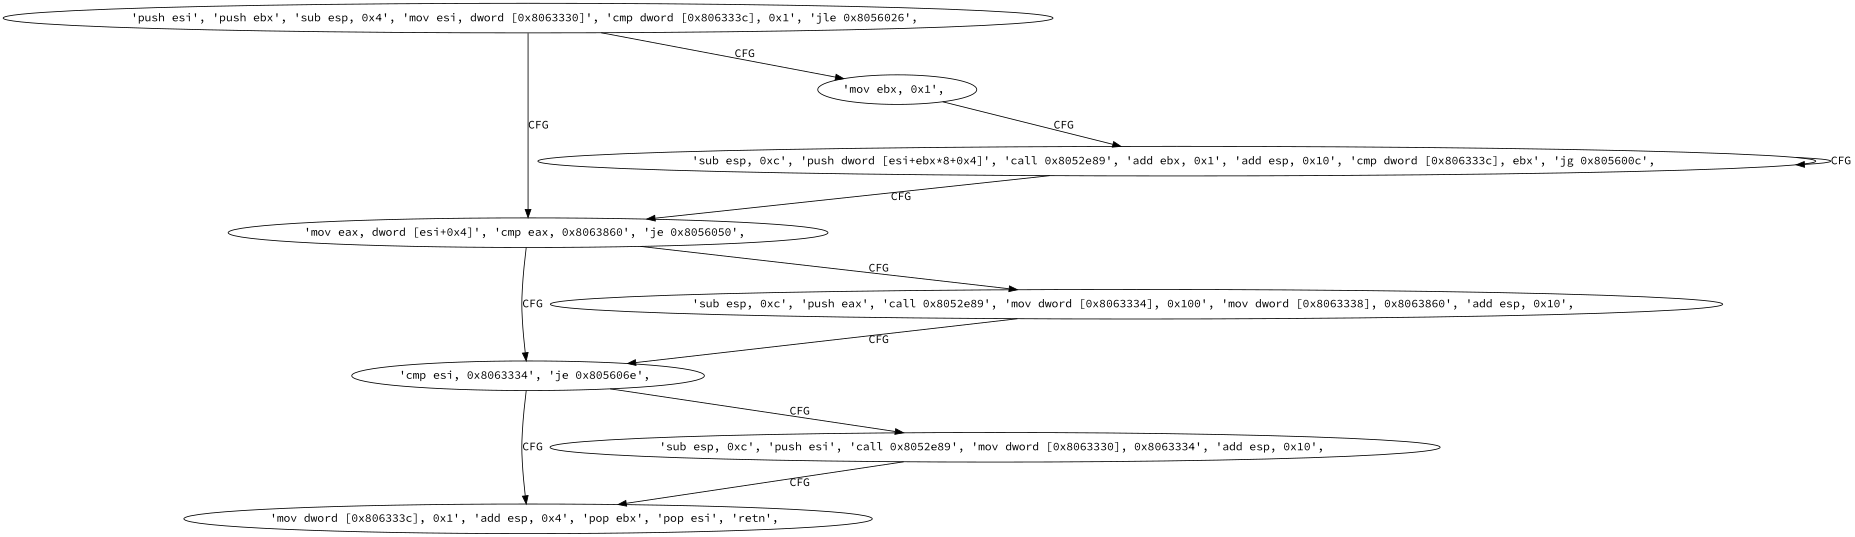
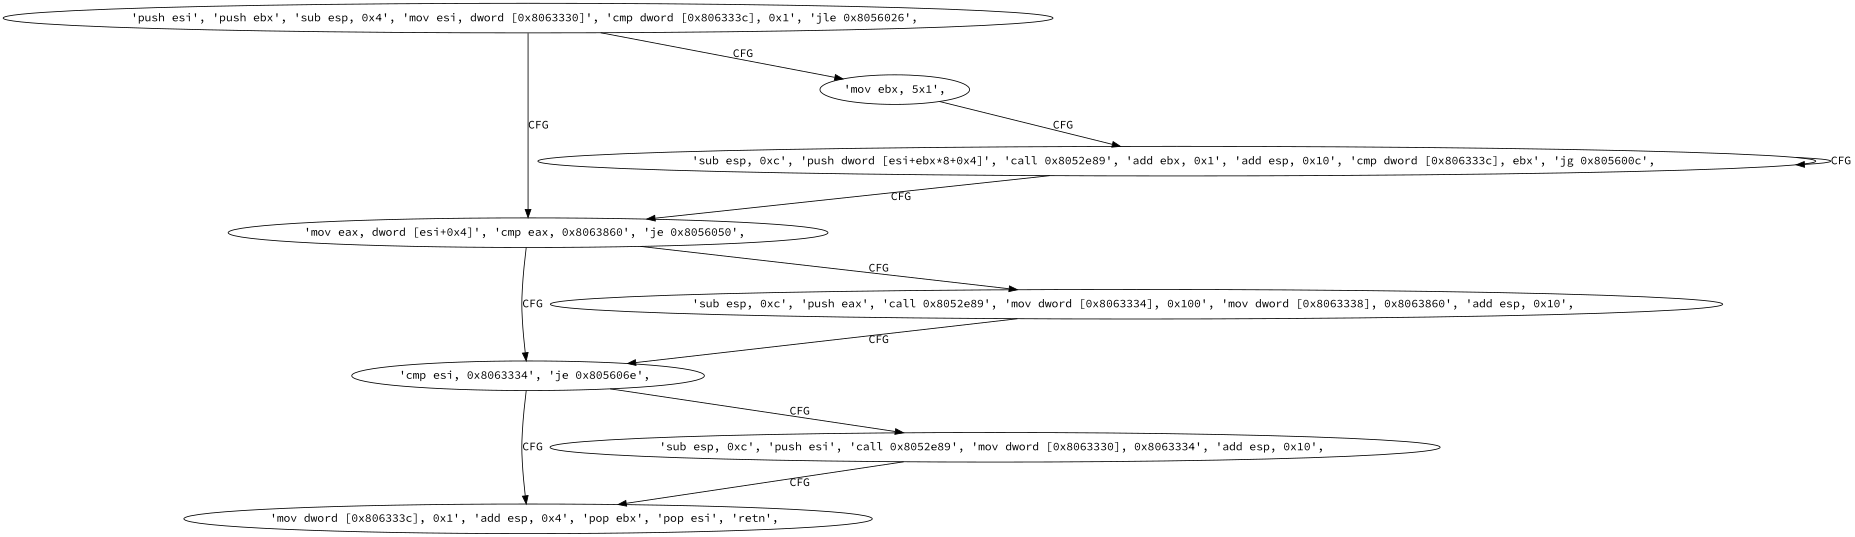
node "'mov ebx, 0x1',": label "'mov ebx, 0x1'," -> "'mov ebx, 5x1',"
